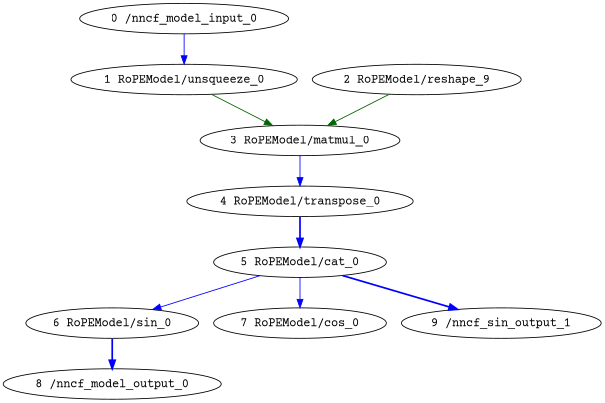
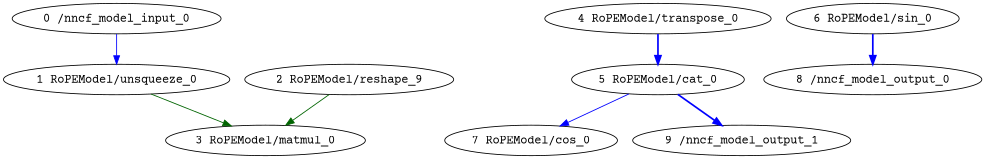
edge "3 RoPEModel/matmul_0" -> "4 RoPEModel/transpose_0": removed
edge "5 RoPEModel/cat_0" -> "6 RoPEModel/sin_0": removed
node "9 /nncf_sin_output_1": label "9 /nncf_sin_output_1" -> "9 /nncf_model_output_1"
